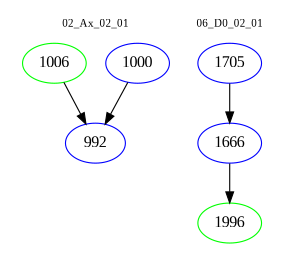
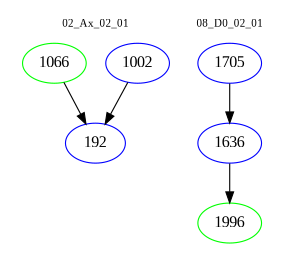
cluster "06_D0_02_01": label "06_D0_02_01" -> "08_D0_02_01"
node "1006": label "1006" -> "1066"
node "1000": label "1000" -> "1002"
node "992": label "992" -> "192"
node "1666": label "1666" -> "1636"
